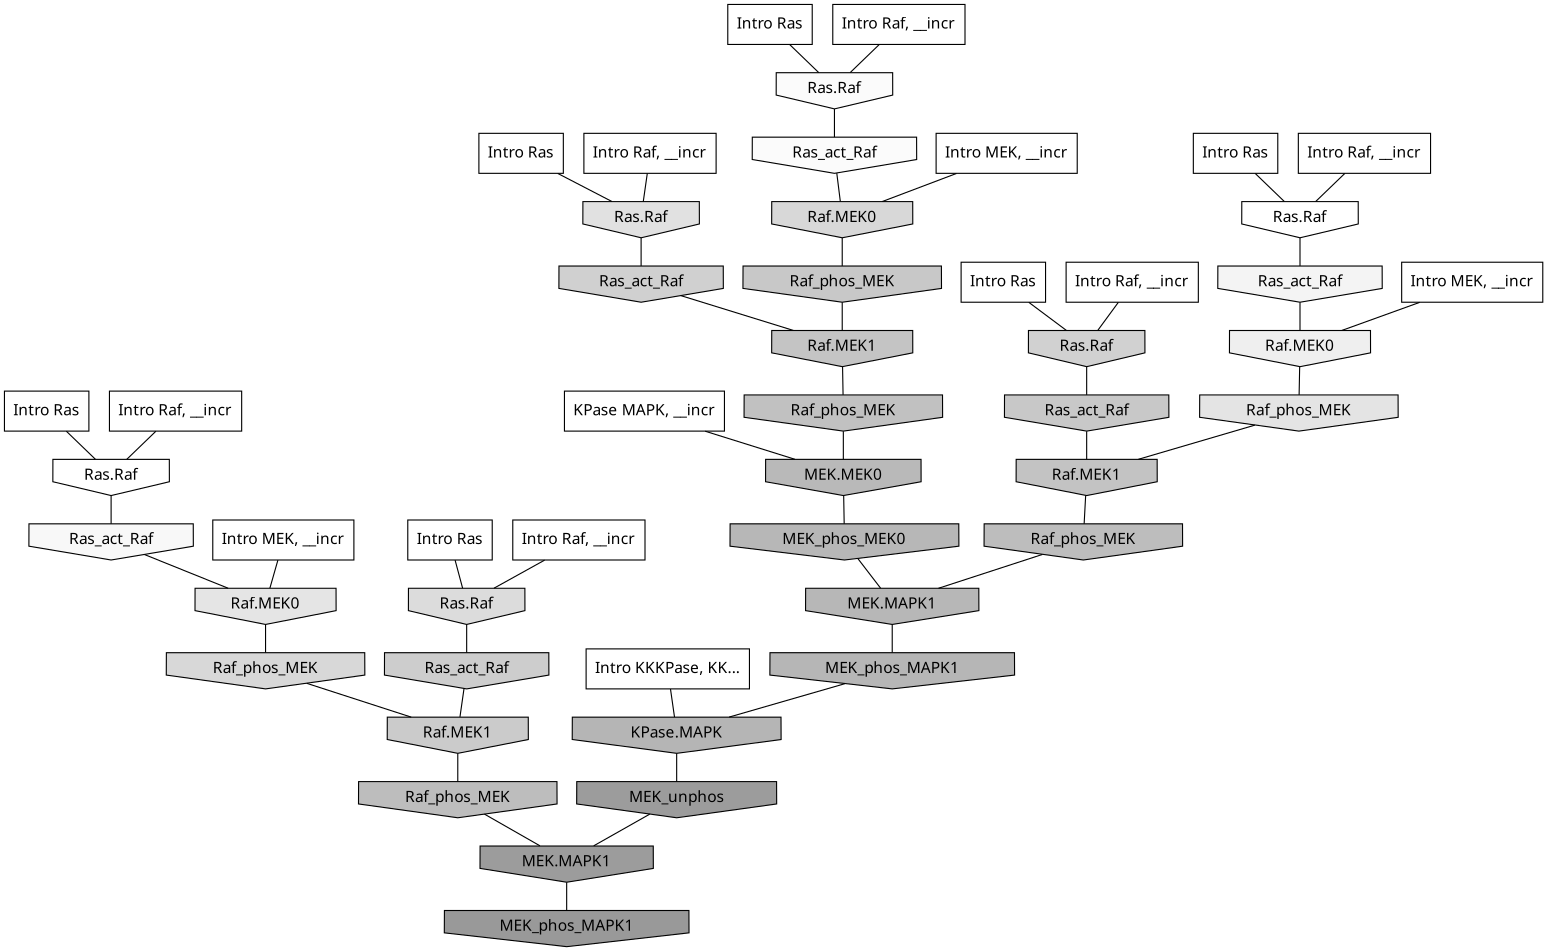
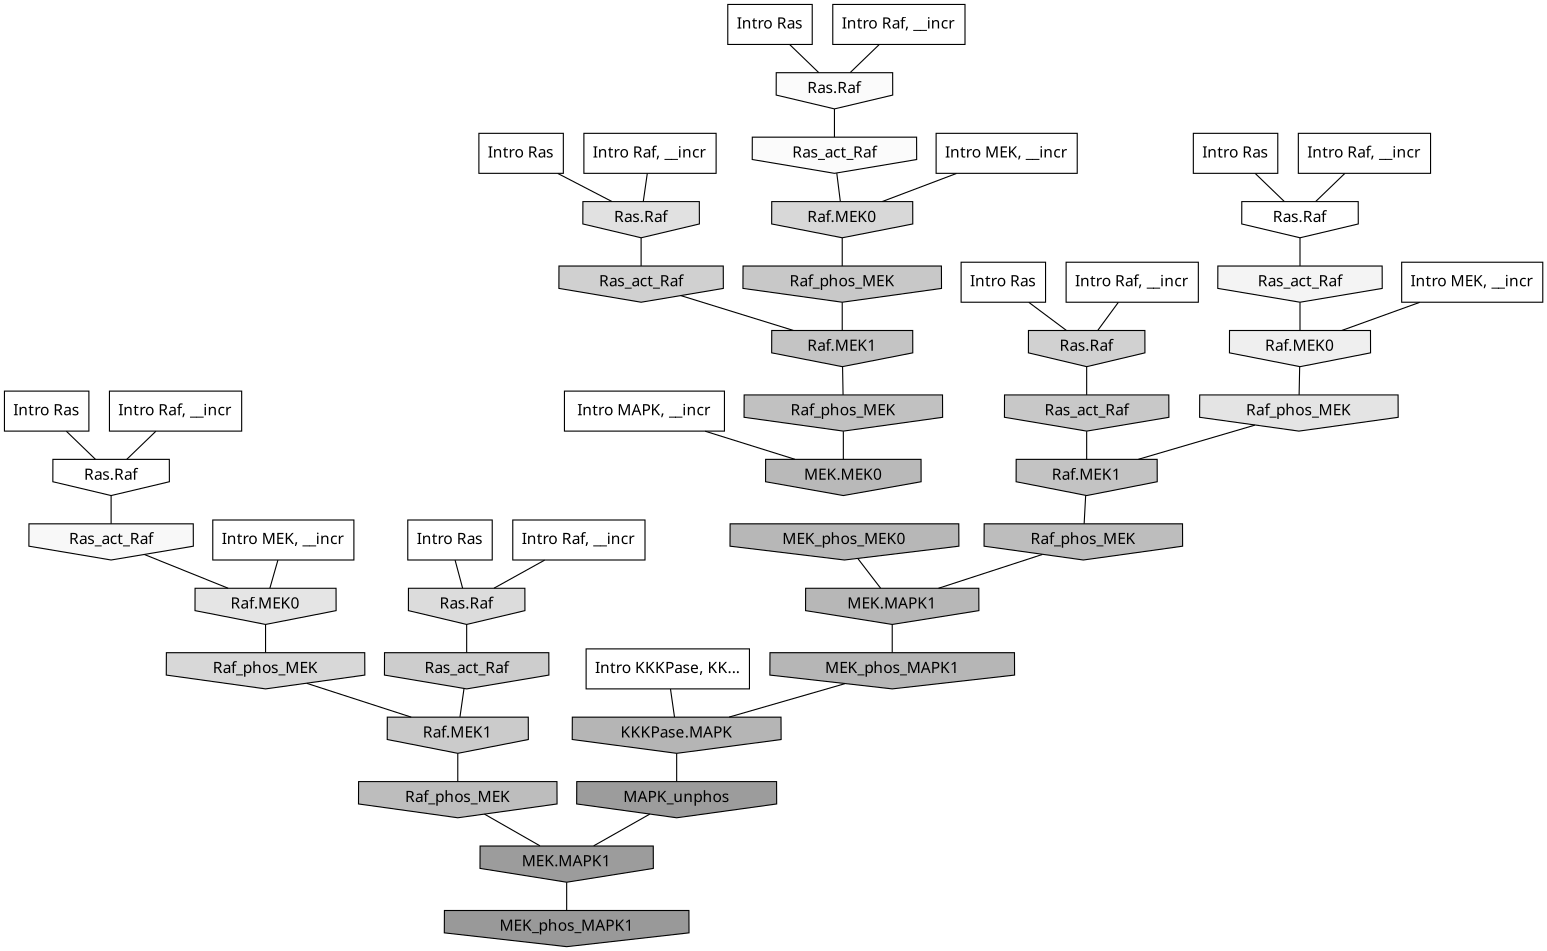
node "KPase MAPK, __incr": label "KPase MAPK, __incr" -> "Intro MAPK, __incr"
edge "MEK.MEK0" -- "MEK_phos_MEK0": removed
node "KPase.MAPK": label "KPase.MAPK" -> "KKKPase.MAPK"
node "MEK_unphos": label "MEK_unphos" -> "MAPK_unphos"
